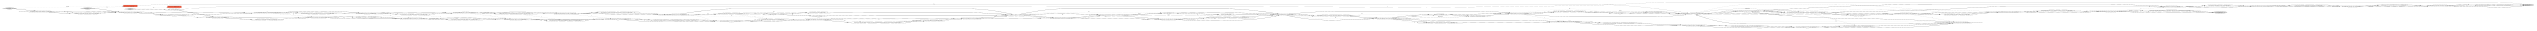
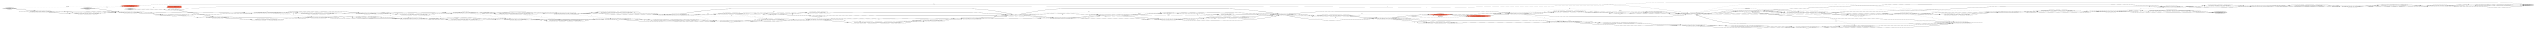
node "Map<String,String> cfg@@@2@@@['1', '1', '0']": shape box -> ellipse
node "jobPurgeInterval > 0@@@38@@@['1', '1', '0']": fillcolor white -> tomato
node "setJobPurgeInterval(jobPurgeInterval)@@@39@@@['1', '1', '0']": fillcolor white -> tomato
